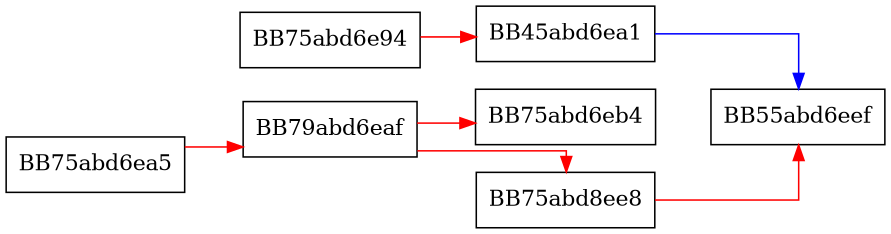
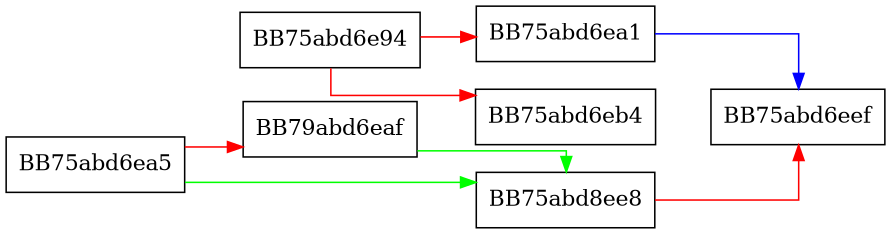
node "BB45abd6ea1": label "BB45abd6ea1" -> "BB75abd6ea1"
node "BB55abd6eef": label "BB55abd6eef" -> "BB75abd6eef"
edge "BB79abd6eaf" -> "BB75abd6eb4": now "BB75abd6e94" -> "BB75abd6eb4"
edge "BB79abd6eaf" -> "BB75abd8ee8": color red -> green
edge "BB75abd6ea5" -> "BB75abd8ee8": added
